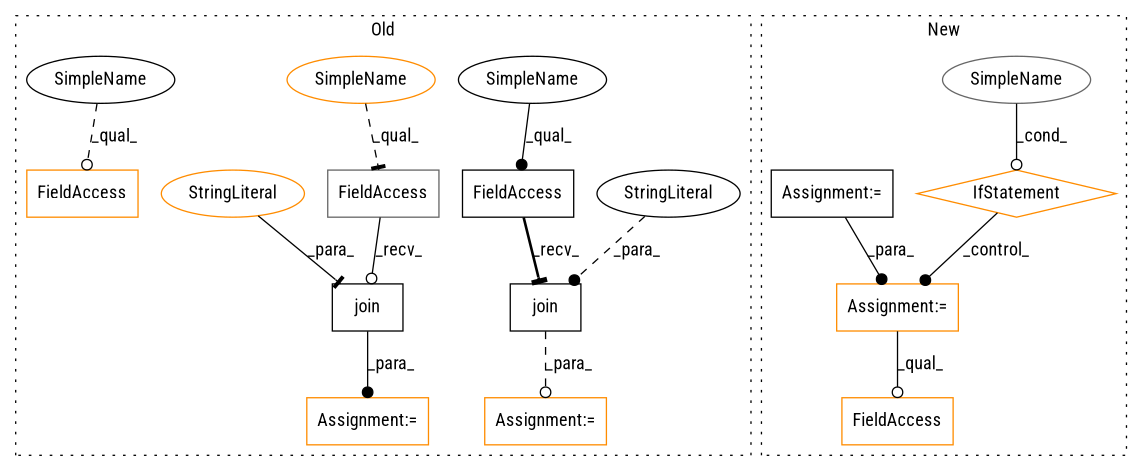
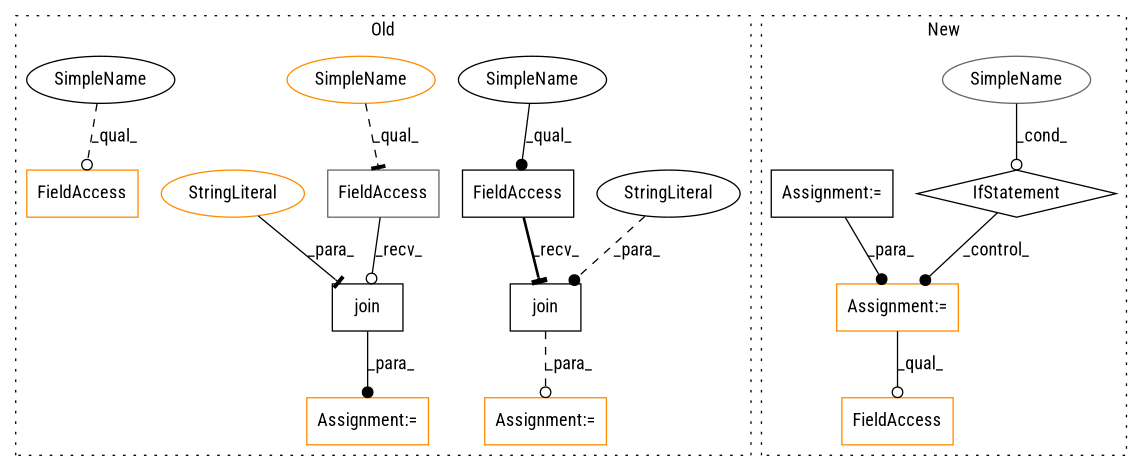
node "IfStatement": color darkorange -> black
